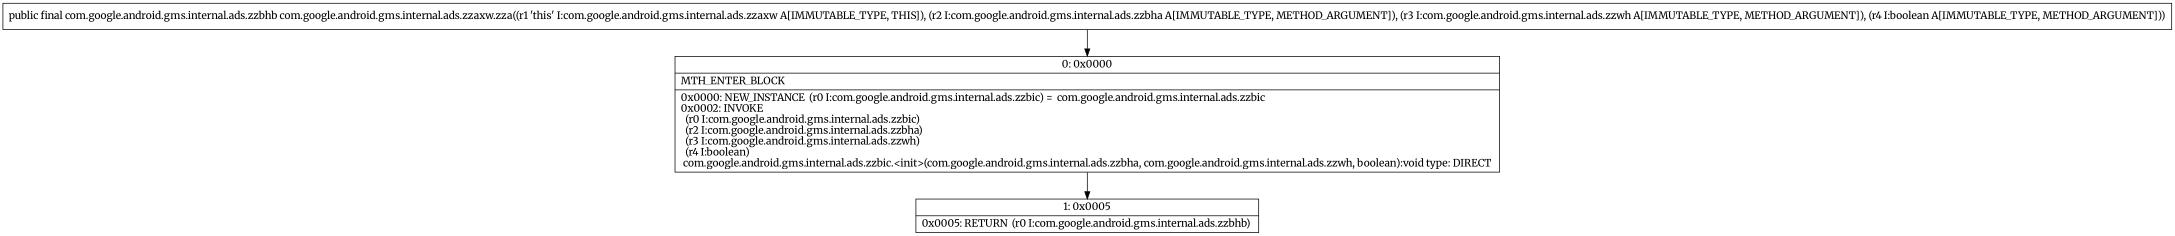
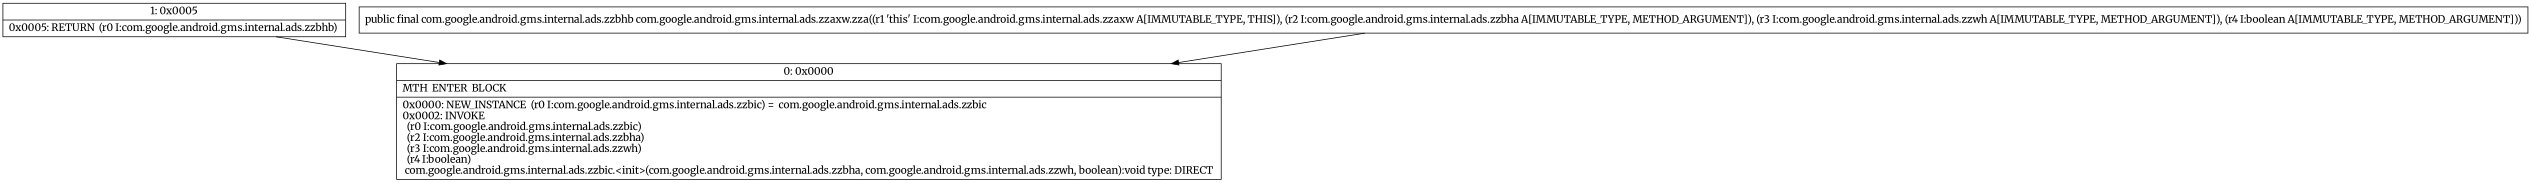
edge "0: 0x0000" -> "1: 0x0005": reversed
